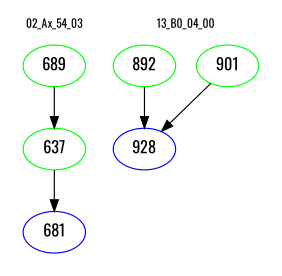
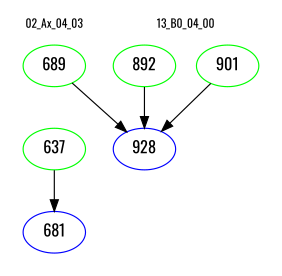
cluster "02_Ax_54_03": label "02_Ax_54_03" -> "02_Ax_04_03"
edge "689" -> "637": now "689" -> "928"
